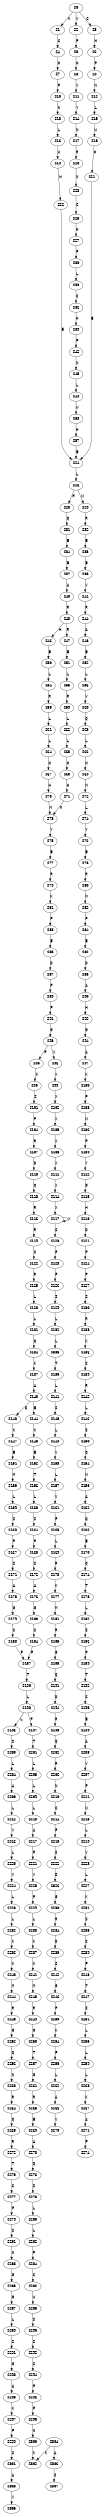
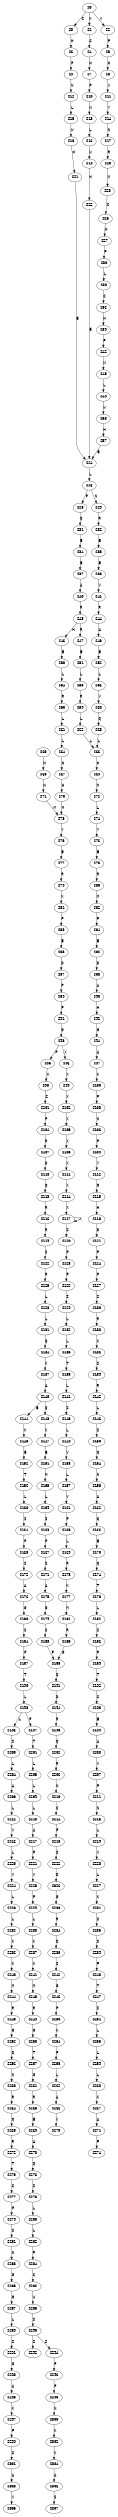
edge "S62" -> "S65": now "S62" -> "S66"
node "S835": label "S835" -> "S135"
edge "S183" -> "S187": now "S183" -> "S188"
edge "S292" -> "S294": now "S290" -> "S294"
edge "S304" -> "S302": reversed
